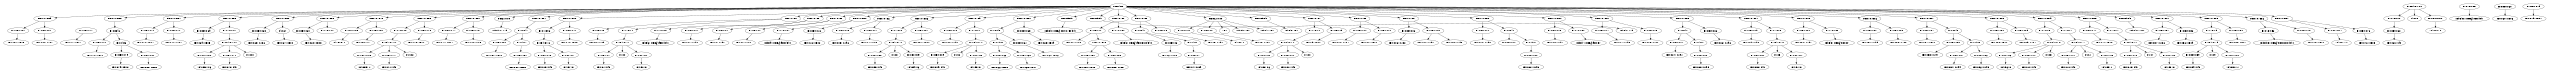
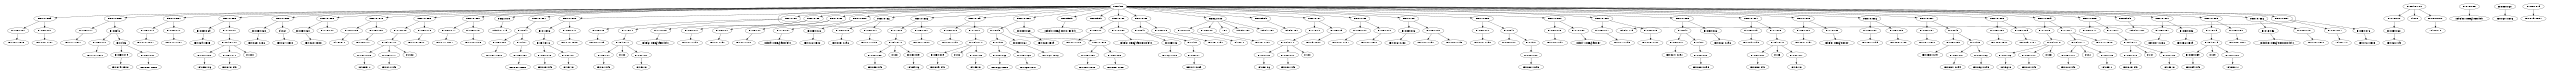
edge "StatMove38" -> "ExpTemp77": added
edge "StatLabel1" -> "Label1: L49": now "StatList0" -> "Label1: L49"
edge "ExpTemp2" -> "StatMove25": now "StatList0" -> "StatMove25"
edge "ExpTemp47" -> "Temp47: T503": now "ExpMem4" -> "Temp47: T503"
